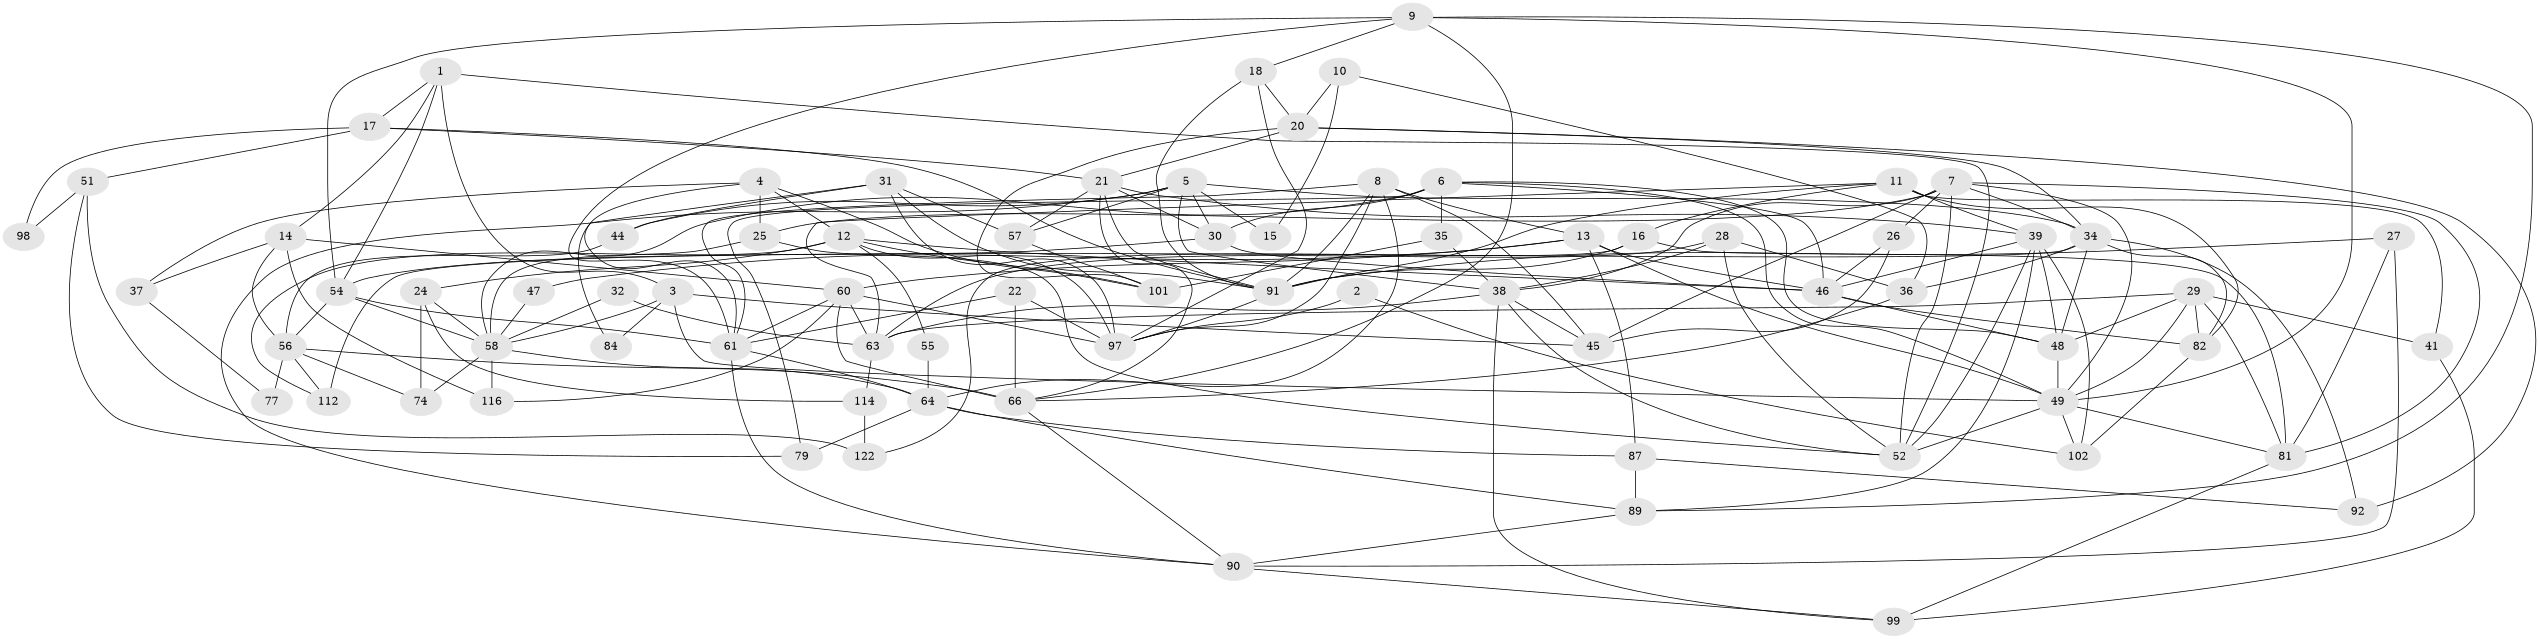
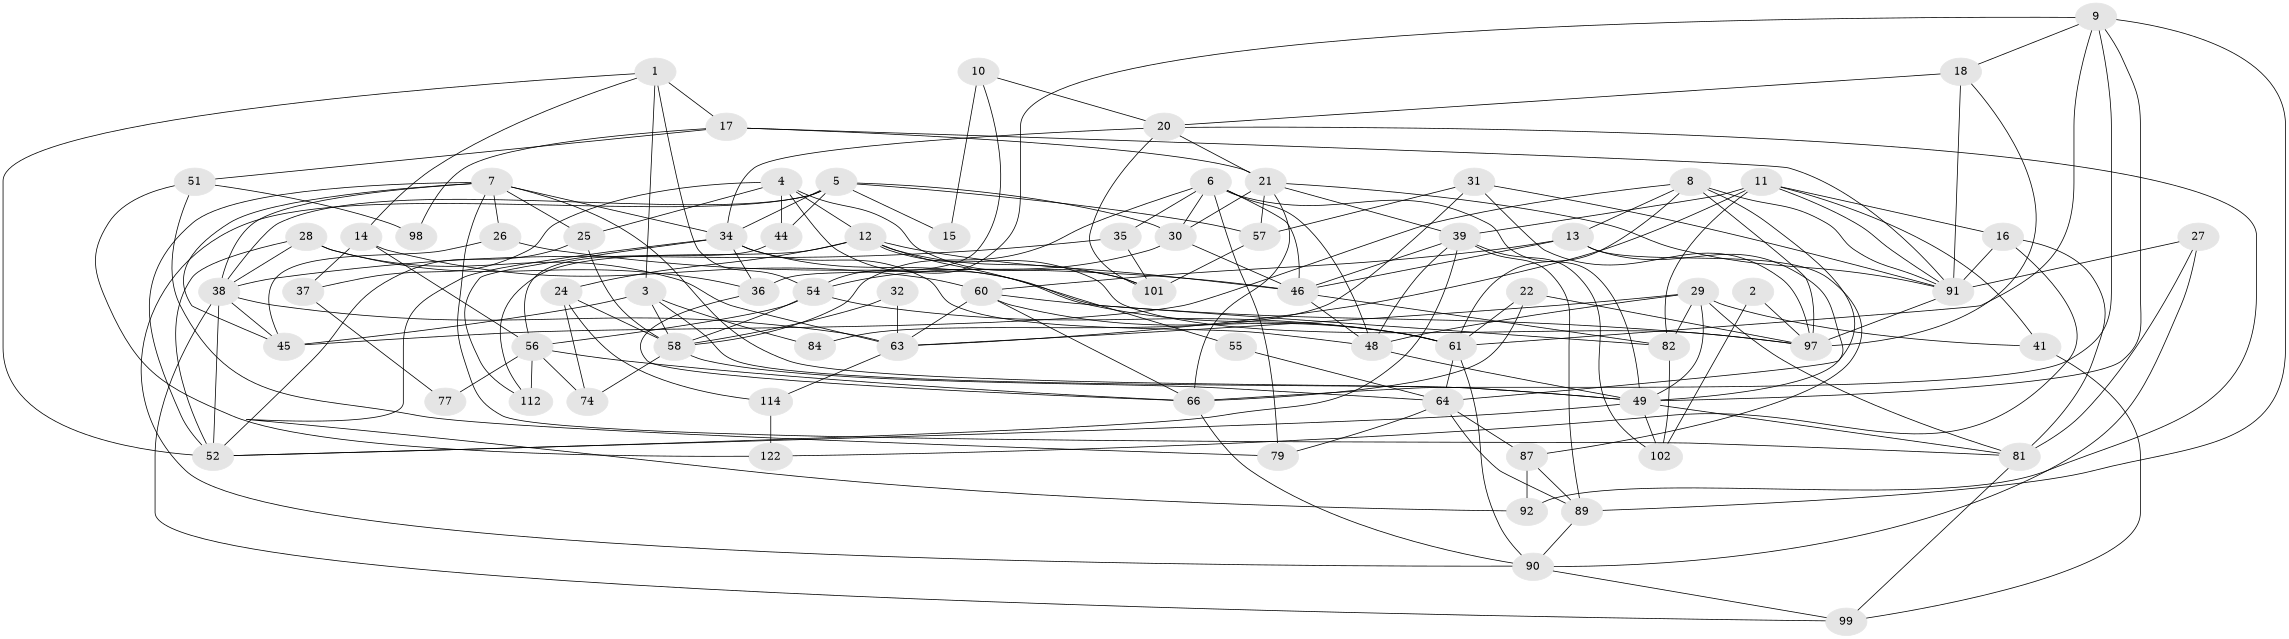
edge "31" -- "44": now "4" -- "44"
node "47": removed
node "116": removed
